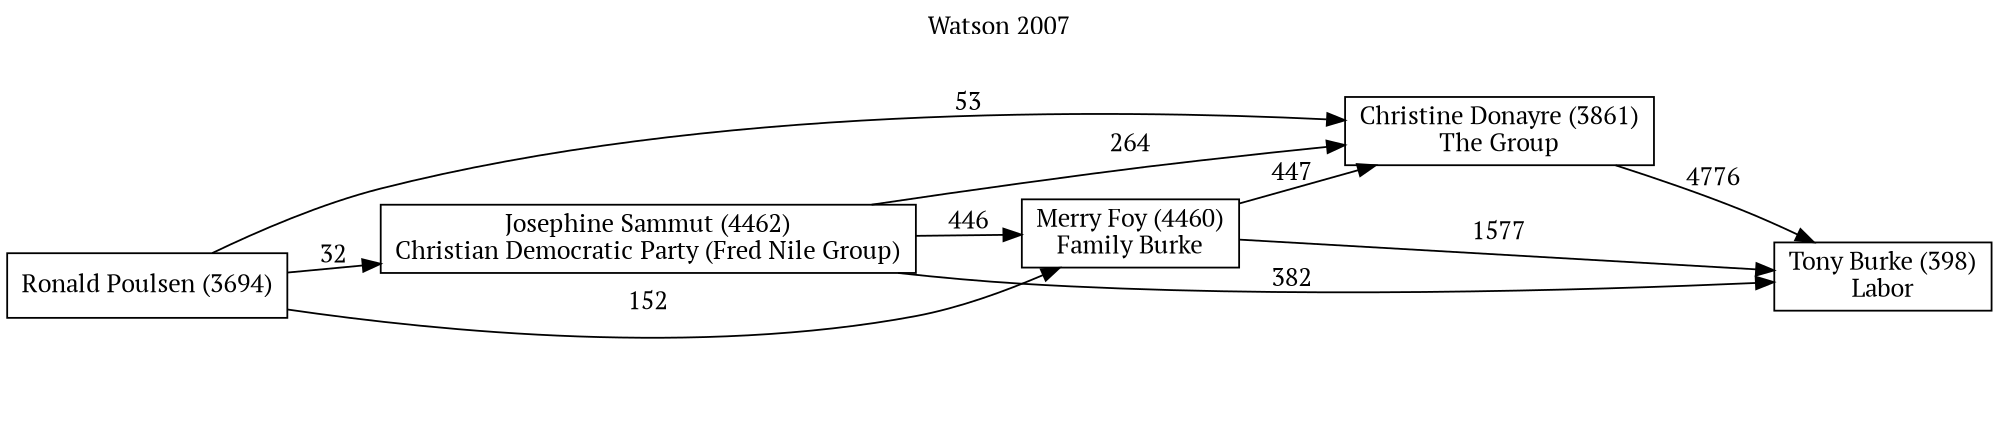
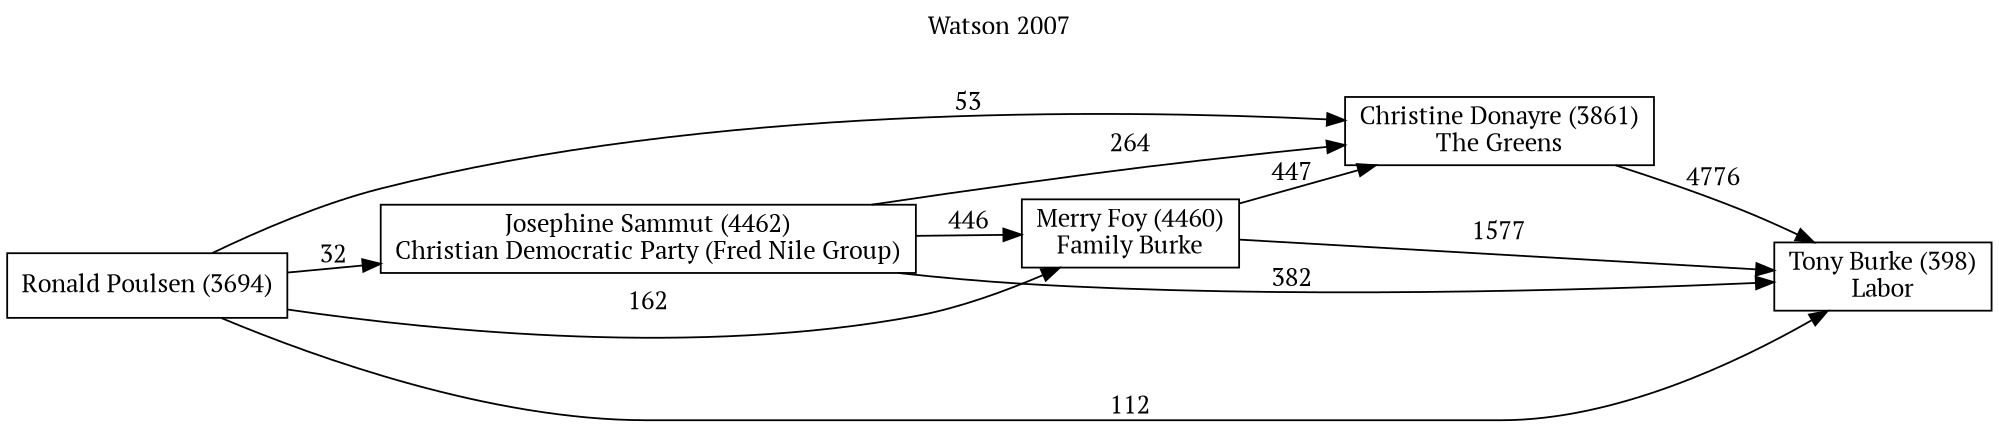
node "Christine Donayre (3861) The Group": label "Christine Donayre (3861) The Group" -> "Christine Donayre (3861) The Greens"
edge "Ronald Poulsen (3694)" -> "Merry Foy (4460) Family Burke": label "152" -> "162"
edge "Ronald Poulsen (3694)" -> "Tony Burke (398) Labor": added, label "112"
